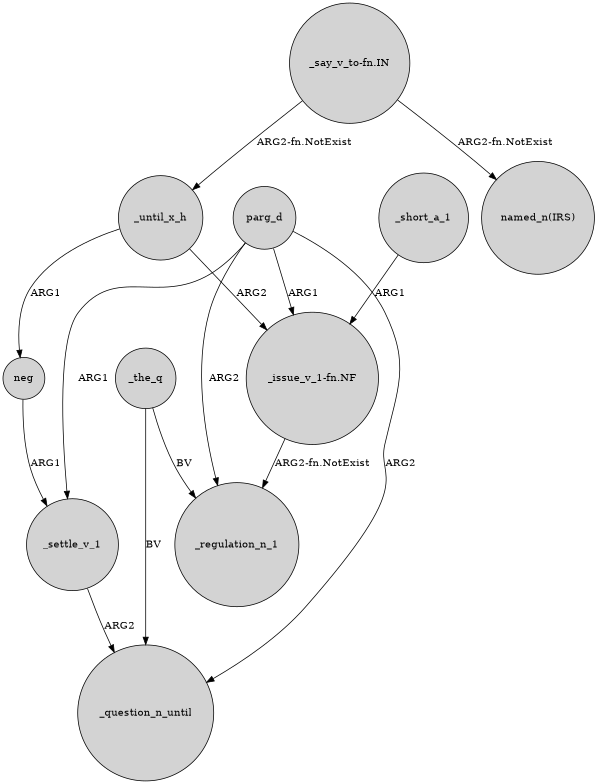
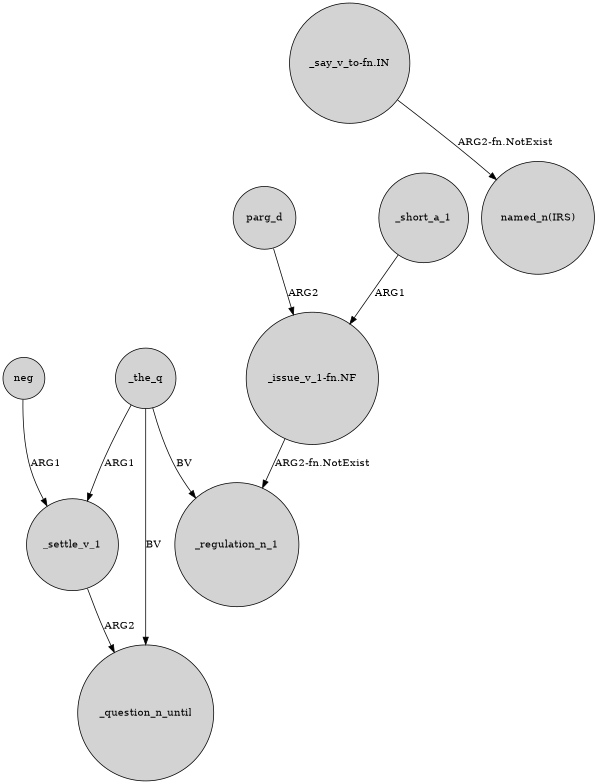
node "_until_x_h": removed
edge "parg_d" -> "_issue_v_1-fn.NF": label "ARG1" -> "ARG2"
edge "parg_d" -> "_settle_v_1": now "_the_q" -> "_settle_v_1"
edge "parg_d" -> "_regulation_n_1": removed, label "ARG2"
edge "parg_d" -> "_question_n_until": removed, label "ARG2"
